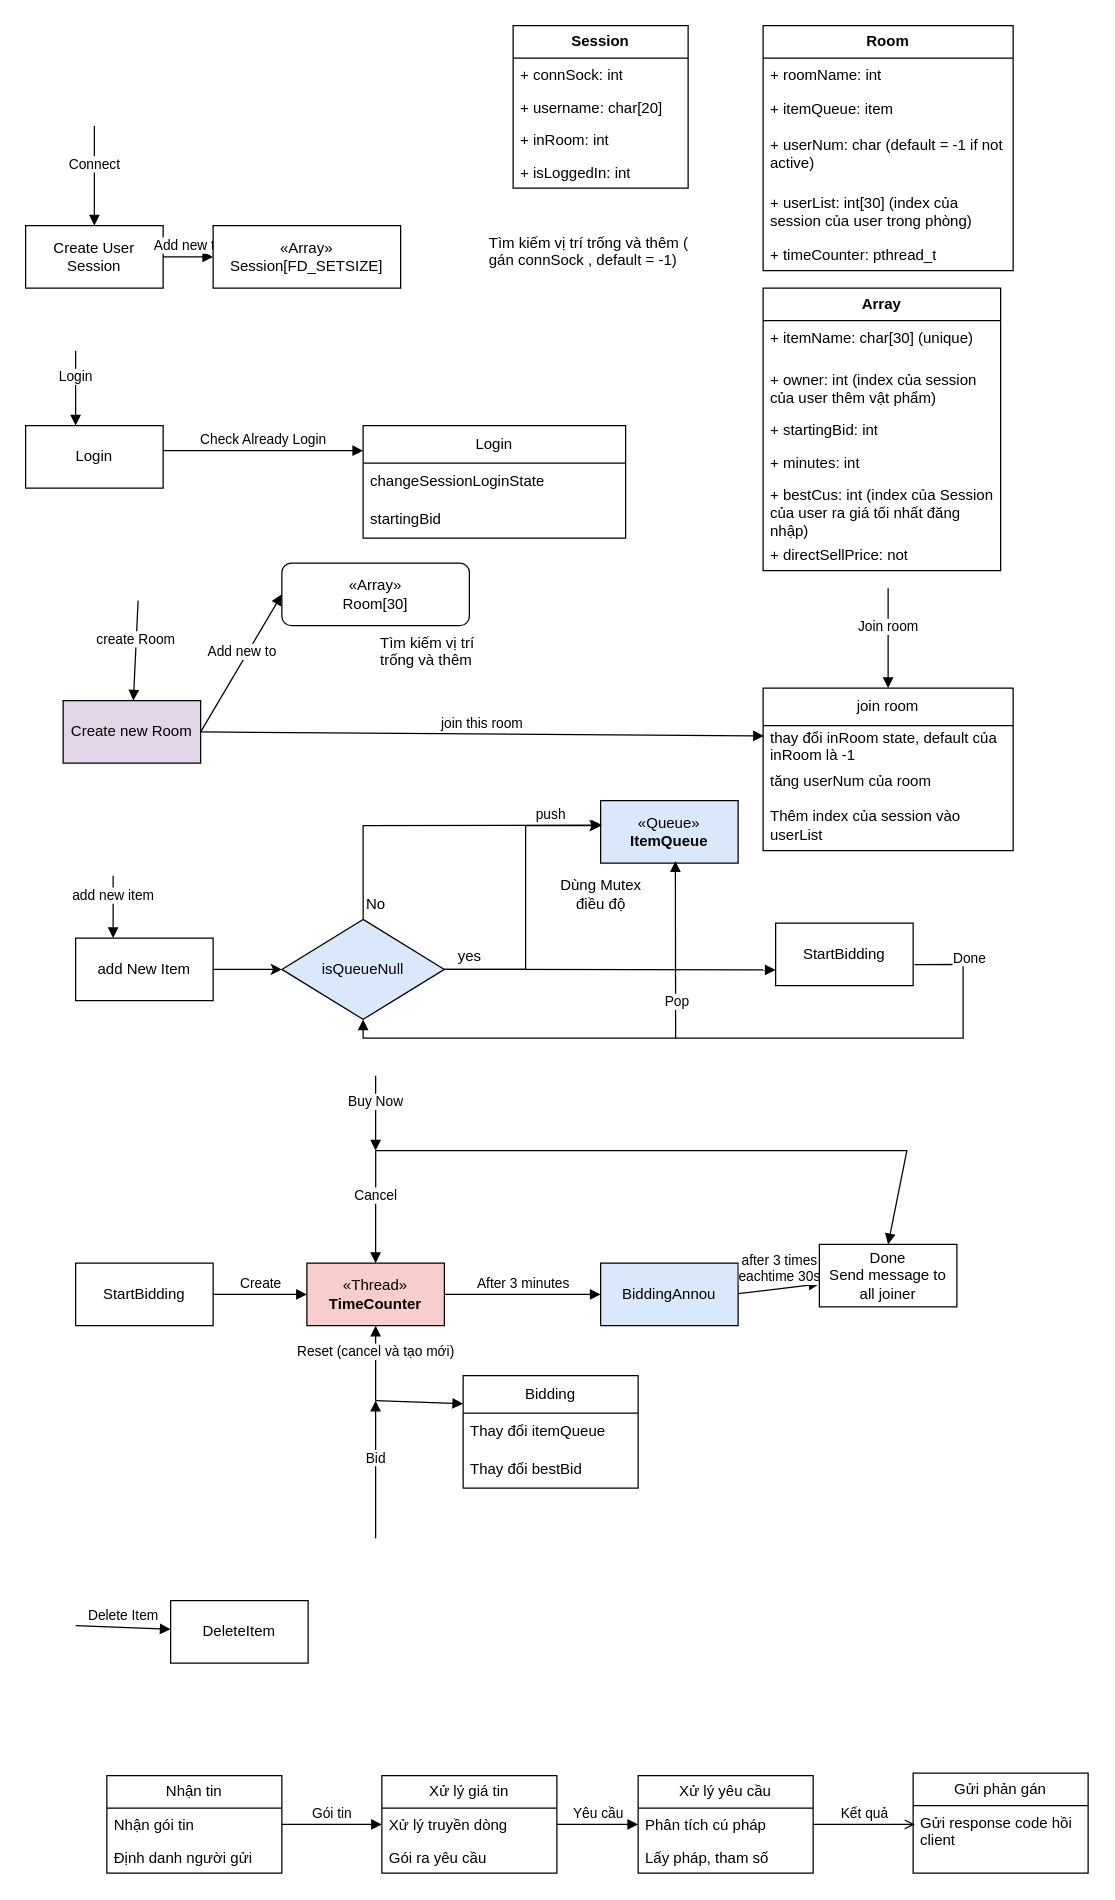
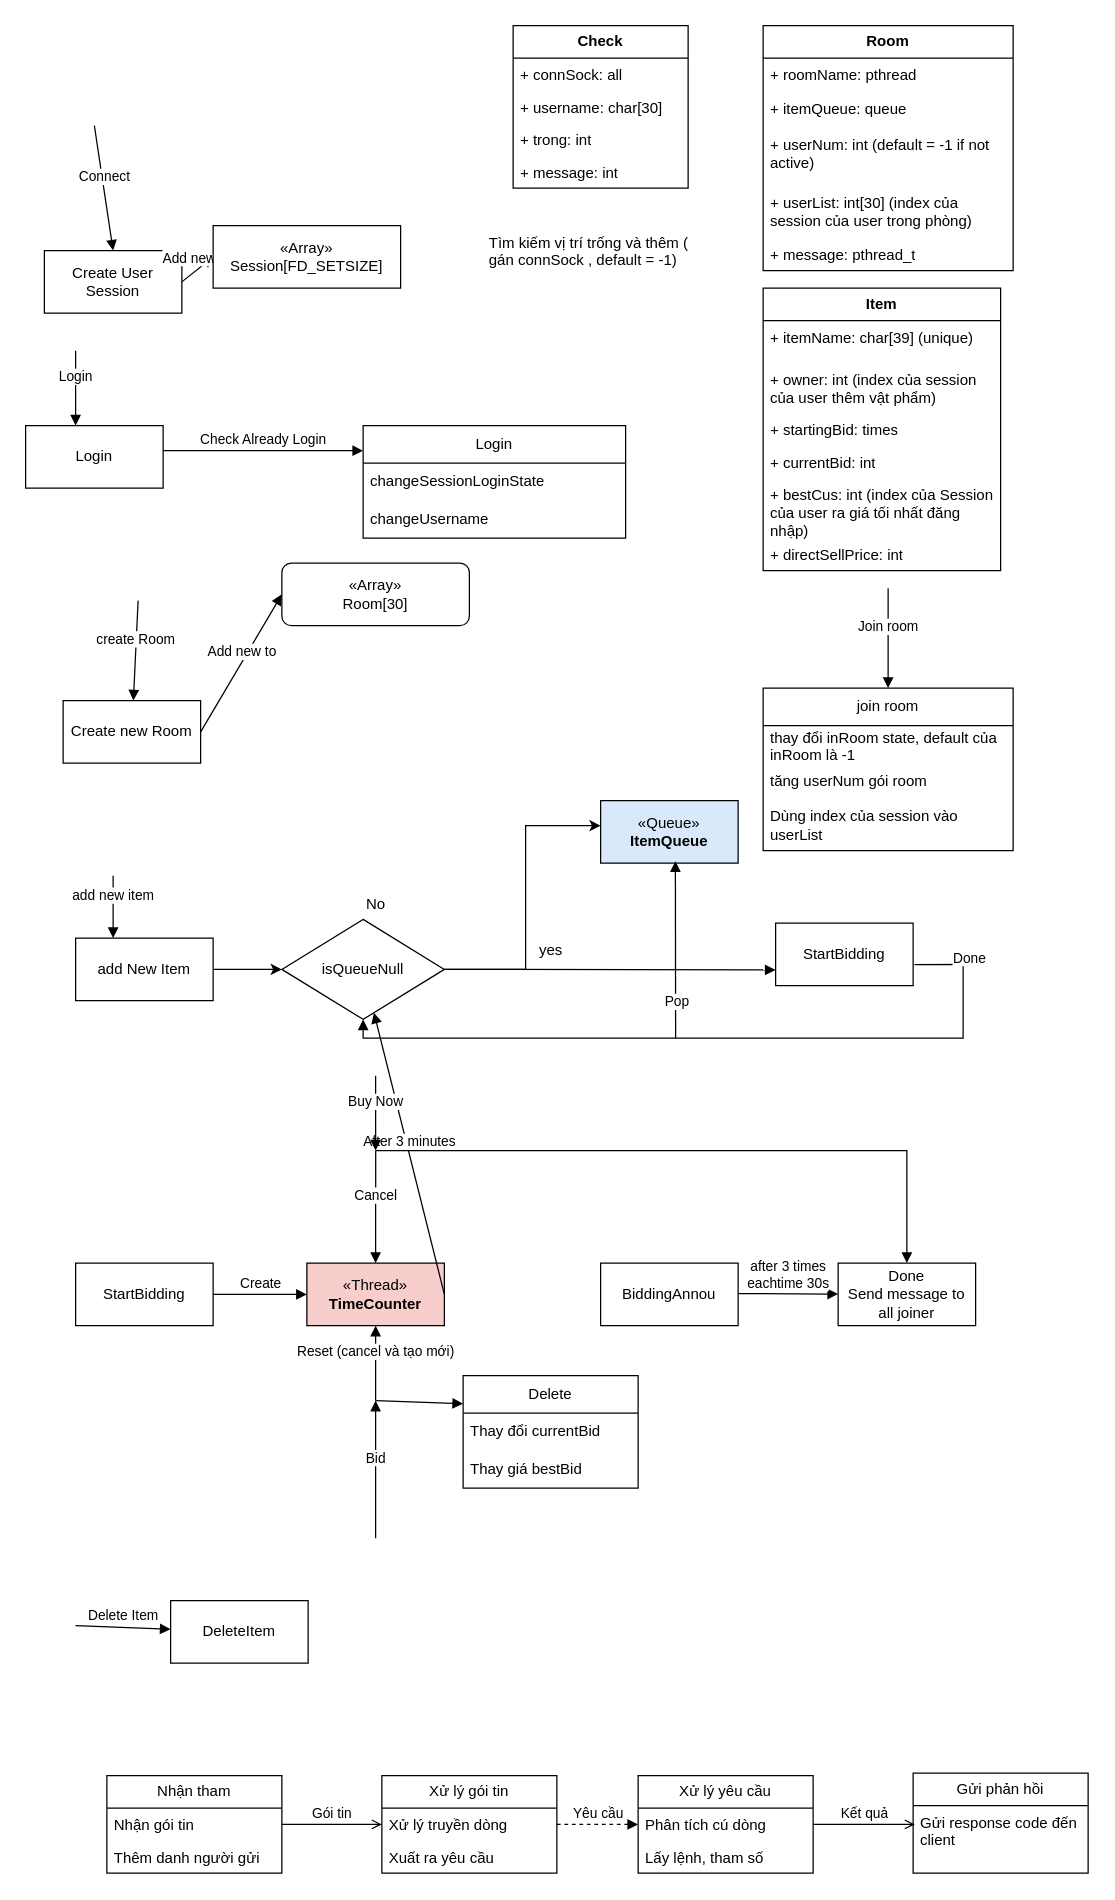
node "Session": label "Session" -> "Check"
node "+ connSock: int": label "+ connSock: int" -> "+ connSock: all"
node "+ roomName: int": label "+ roomName: int" -> "+ roomName: pthread"
node "+ username: char[20]": label "+ username: char[20]" -> "+ username: char[30]"
node "+ itemQueue: item": label "+ itemQueue: item" -> "+ itemQueue: queue"
node "+ inRoom: int": label "+ inRoom: int" -> "+ trong: int"
node "+ userNum: char (default = -1 if not active)": label "+ userNum: char (default = -1 if not active)" -> "+ userNum: int (default = -1 if not active)"
node "+ isLoggedIn: int": label "+ isLoggedIn: int" -> "+ message: int"
node "+ timeCounter: pthread_t": label "+ timeCounter: pthread_t" -> "+ message: pthread_t"
node "Create User Session": moved (94, 257) -> (113, 282)
node "Array": label "Array" -> "Item"
node "+ itemName: char[30] (unique)": label "+ itemName: char[30] (unique)" -> "+ itemName: char[39] (unique)"
node "+ startingBid: int": label "+ startingBid: int" -> "+ startingBid: times"
node "+ minutes: int": label "+ minutes: int" -> "+ currentBid: int"
node "startingBid": label "startingBid" -> "changeUsername"
node "+ directSellPrice: not": label "+ directSellPrice: not" -> "+ directSellPrice: int"
node "Tìm kiếm vị trí trống và thêm": removed
node "Create new Room": fillcolor #e1d5e7 -> #ffffff
edge "Create new Room" -> "thay đổi inRoom state, default của inRoom là -1": removed, label "join this room"
node "tăng userNum của room": label "tăng userNum của room" -> "tăng userNum gói room"
edge "isQueueNull" -> "«Queue» ItemQueue": removed, label "push"
node "Thêm index của session vào userList": label "Thêm index của session vào userList" -> "Dùng index của session vào userList"
node "Dùng Mutex điều độ": removed
node "yes": moved (469, 957) -> (551, 951)
node "isQueueNull": fillcolor #dae8fc -> #ffffff
node "Done Send message to all joiner": moved (888, 1276) -> (907, 1294)
edge "«Thread» TimeCounter" -> "BiddingAnnou": now "«Thread» TimeCounter" -> "isQueueNull"
node "BiddingAnnou": fillcolor #dae8fc -> #ffffff
node "Bidding": label "Bidding" -> "Delete"
node "Thay đổi itemQueue": label "Thay đổi itemQueue" -> "Thay đổi currentBid"
node "Thay đổi bestBid": label "Thay đổi bestBid" -> "Thay giá bestBid"
node "Gửi phản gán": label "Gửi phản gán" -> "Gửi phản hồi"
node "Nhận tin": label "Nhận tin" -> "Nhận tham"
node "Xử lý giá tin": label "Xử lý giá tin" -> "Xử lý gói tin"
edge "Nhận gói tin" -> "Xử lý truyền dòng": arrowhead block -> open
edge "Xử lý truyền dòng" -> "Xử lý yêu cầu": style solid -> dashed
node "Phân tích cú pháp": label "Phân tích cú pháp" -> "Phân tích cú dòng"
node "Gửi response code hồi client": label "Gửi response code hồi client" -> "Gửi response code đến client"
node "Định danh người gửi": label "Định danh người gửi" -> "Thêm danh người gửi"
node "Gói ra yêu cầu": label "Gói ra yêu cầu" -> "Xuất ra yêu cầu"
node "Lấy pháp, tham số": label "Lấy pháp, tham số" -> "Lấy lệnh, tham số"
